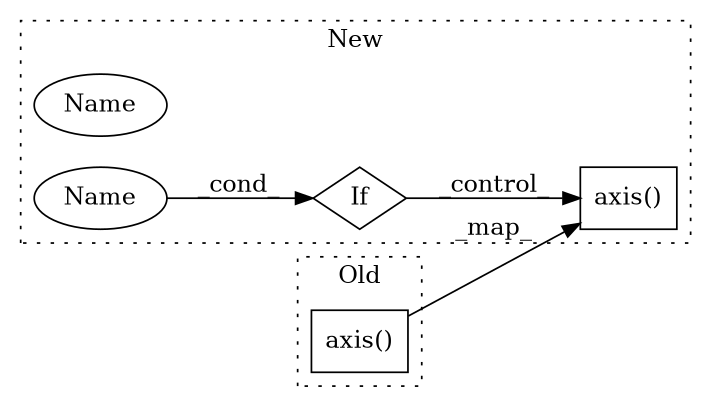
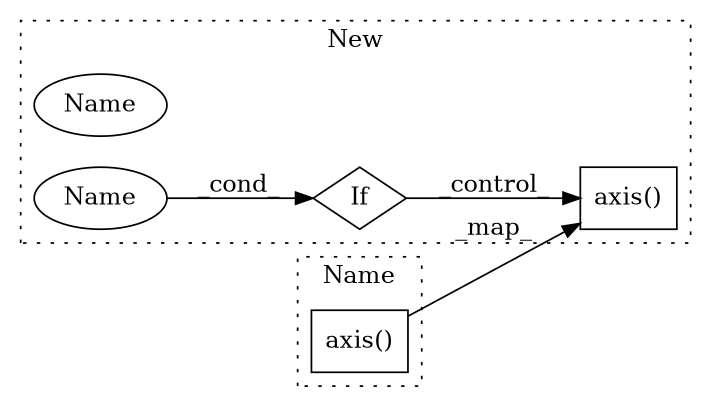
cluster "Old": label "Old" -> "Name"
